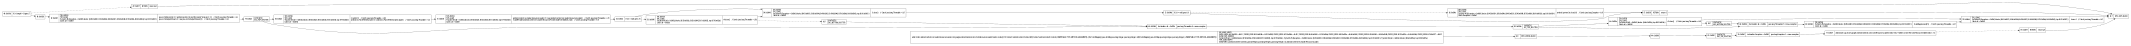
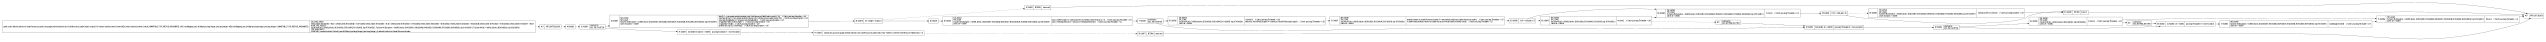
node "45: 0x0001": added
